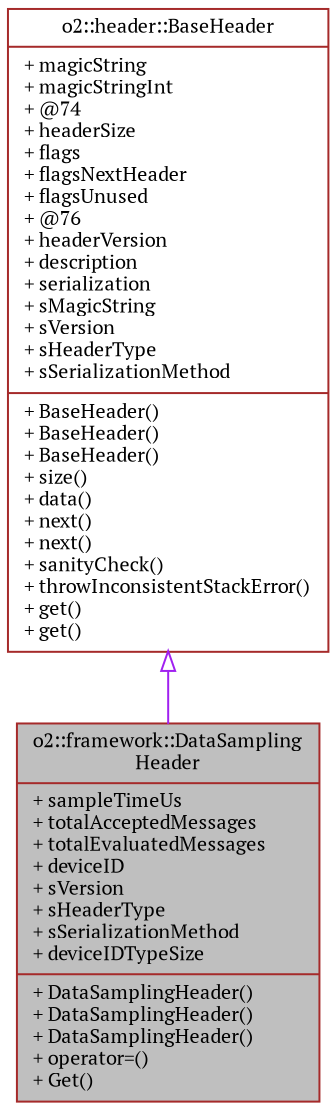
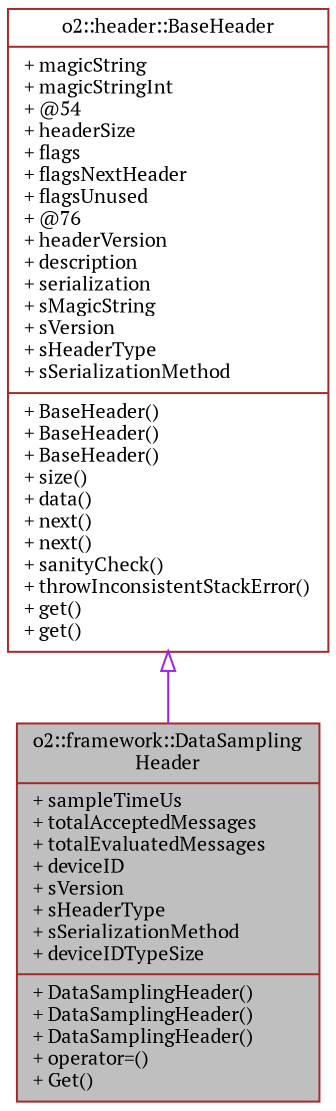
node "o2::header::BaseHeader": text "+ @74" -> "+ @54"
